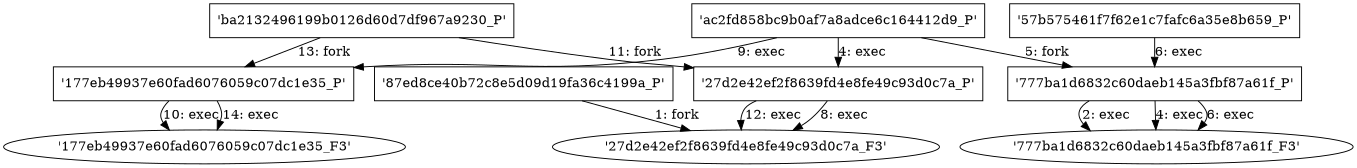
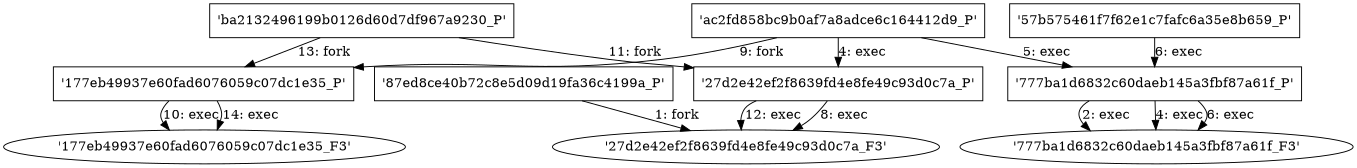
edge "'ac2fd858bc9b0af7a8adce6c164412d9_P'" -> "'177eb49937e60fad6076059c07dc1e35_P'": label "9: exec" -> "9: fork"
edge "'ac2fd858bc9b0af7a8adce6c164412d9_P'" -> "'777ba1d6832c60daeb145a3fbf87a61f_P'": label "5: fork" -> "5: exec"
